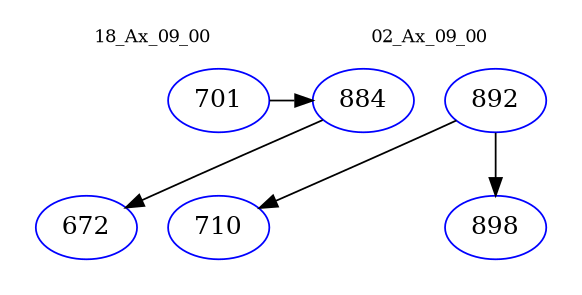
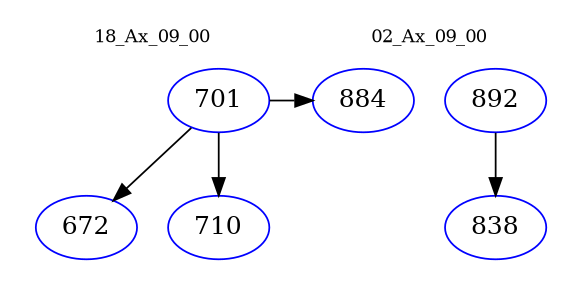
edge "884" -> "672": now "701" -> "672"
edge "892" -> "710": now "701" -> "710"
node "898": label "898" -> "838"
